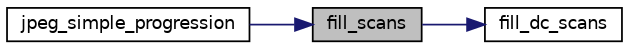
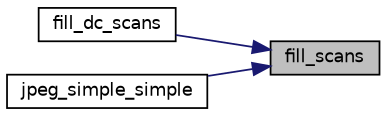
node "jpeg_simple_progression": label "jpeg_simple_progression" -> "jpeg_simple_simple"
edge "fill_scans" -> "fill_dc_scans": reversed
